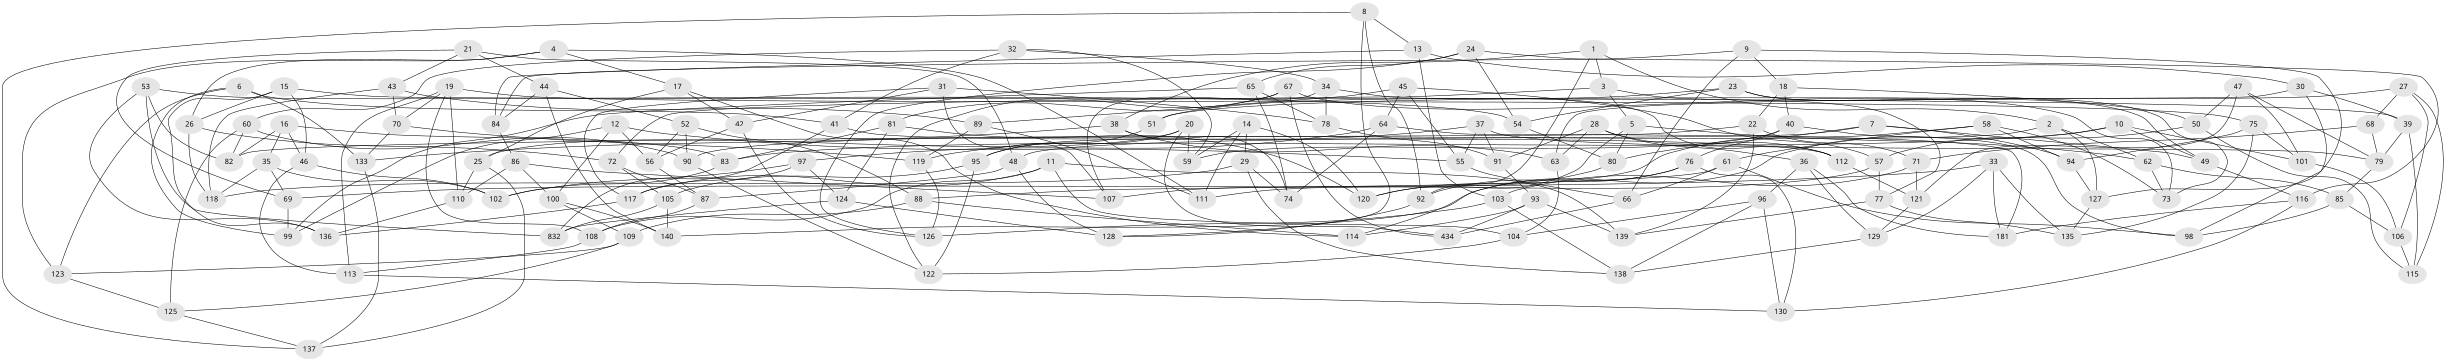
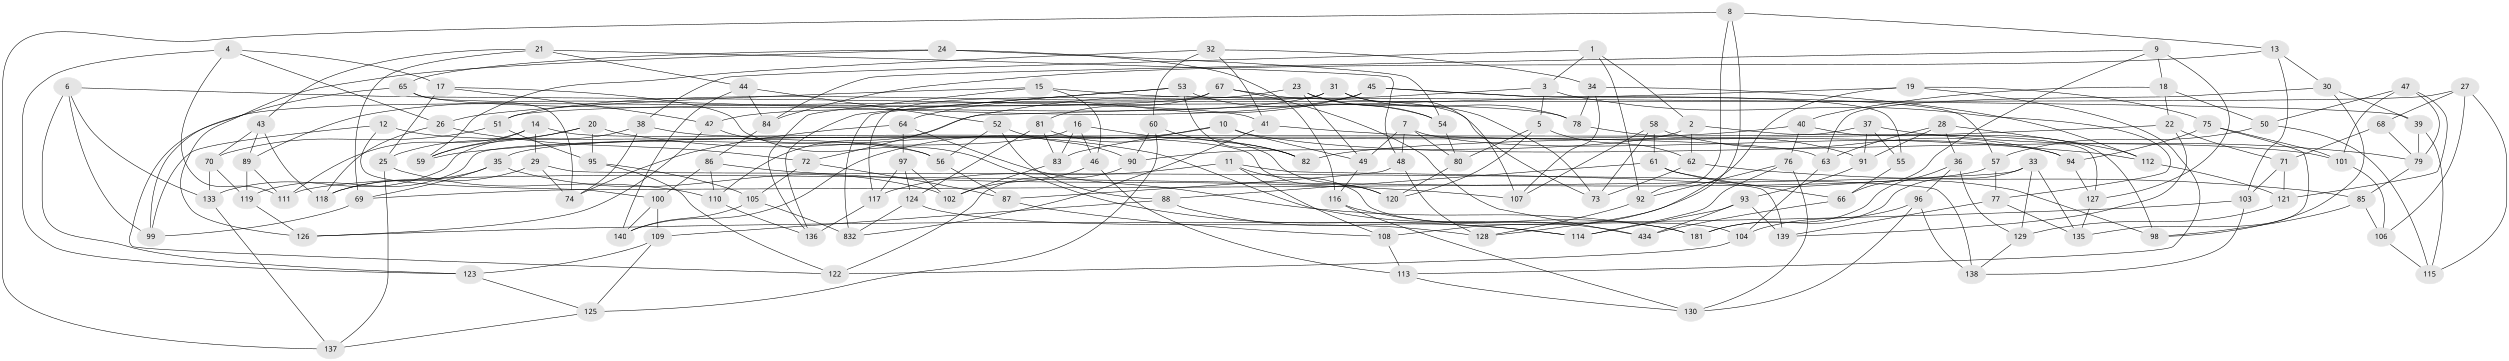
edge "19" -- "70": now "51" -- "70"
edge "12" -- "55": removed
